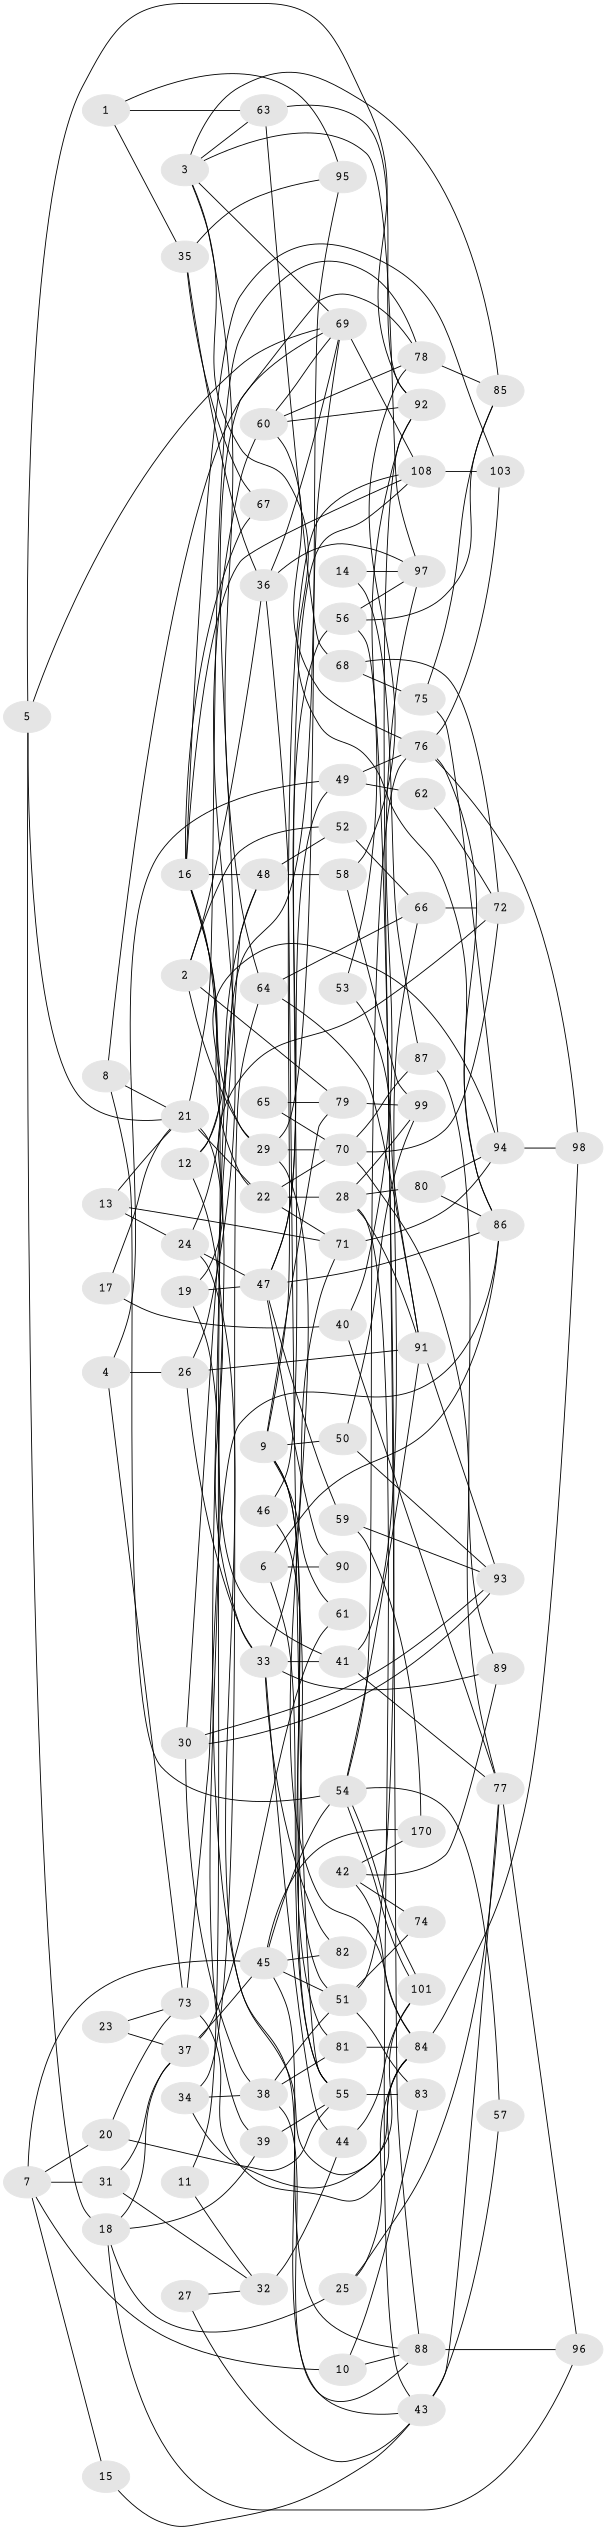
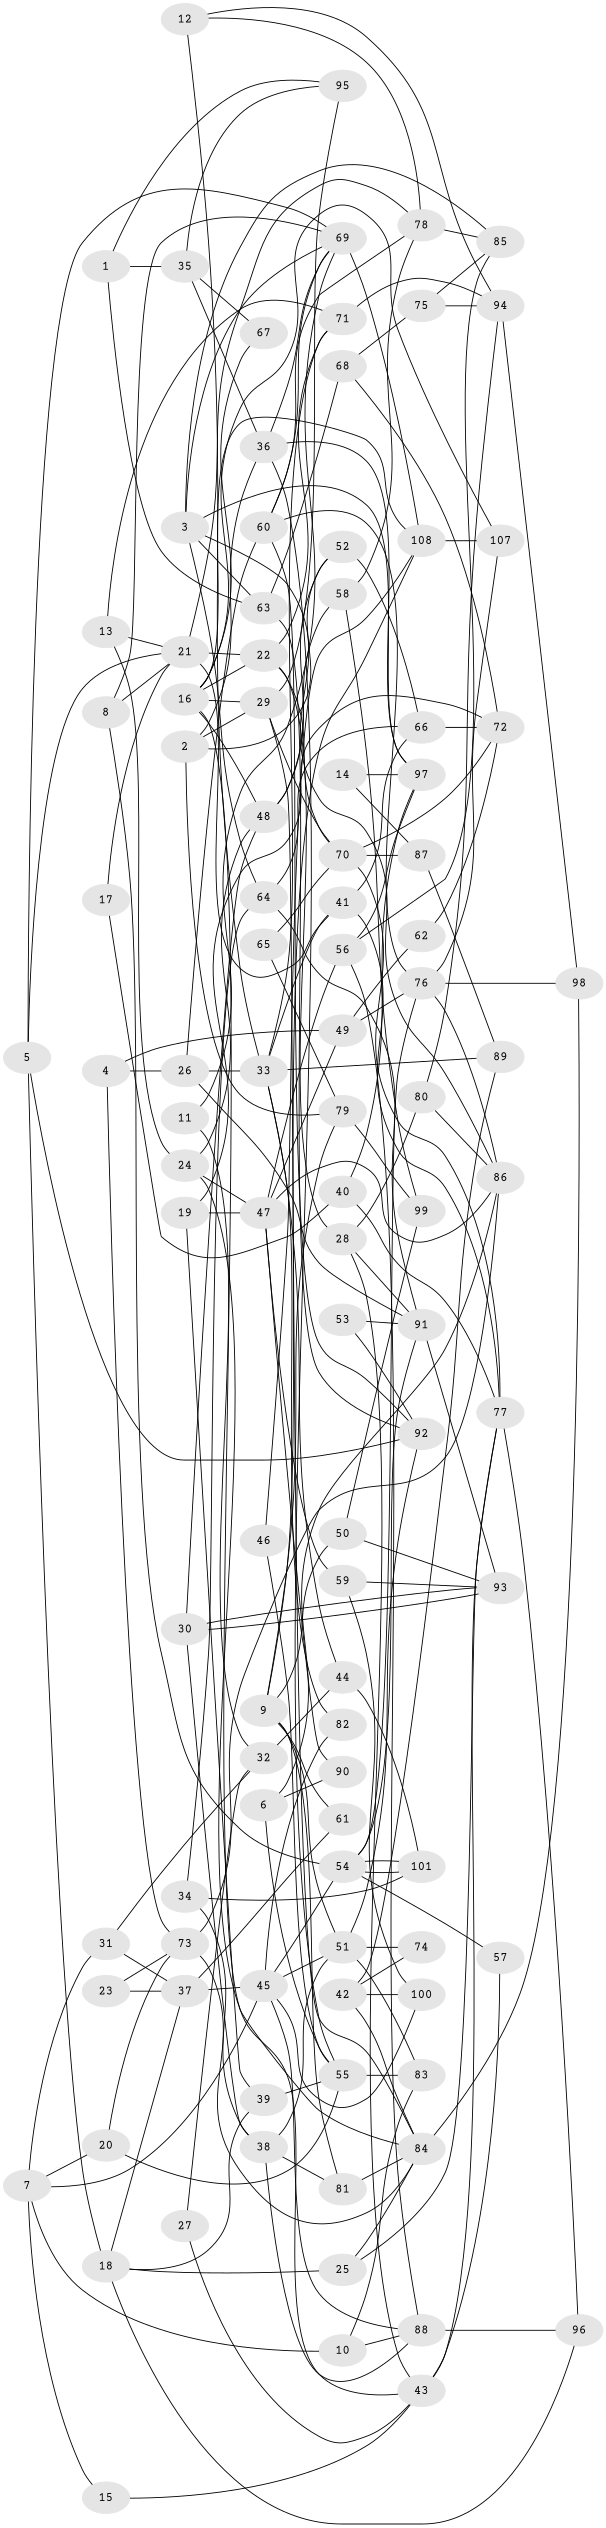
node "103": label "103" -> "107"
edge "99" -- "28": removed
node "170": label "170" -> "100"
